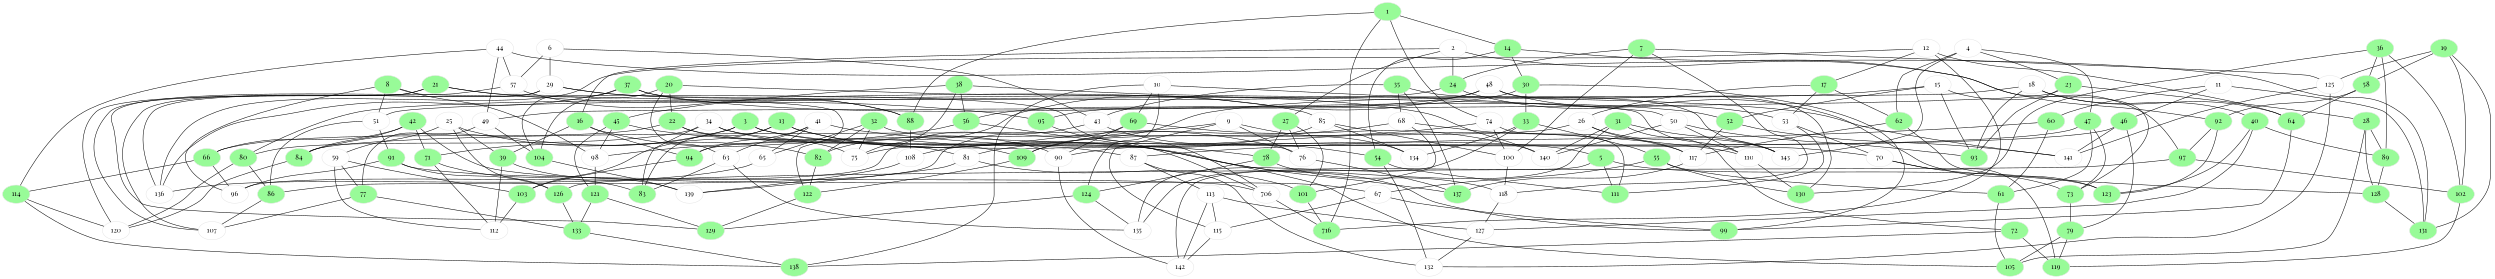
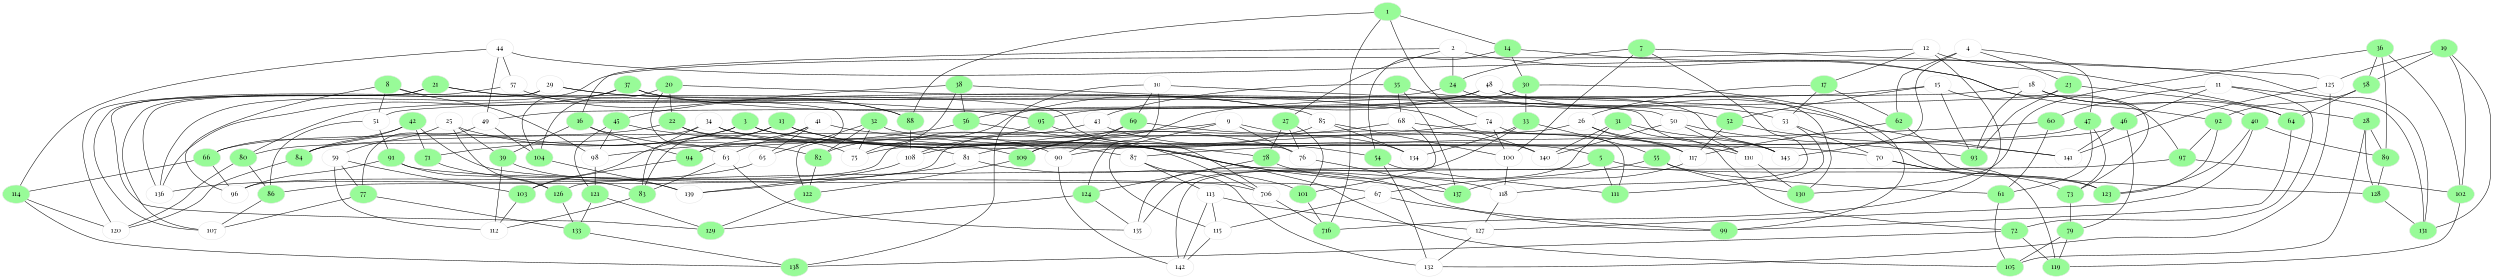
node "6": removed
edge "95" -- "108": added
edge "71" -- "112": now "83" -- "112"
edge "11" -- "72": added
